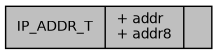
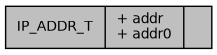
node "IP_ADDR_T": text "+ addr8" -> "+ addr0"
